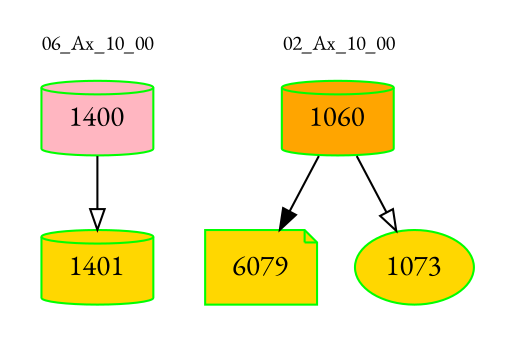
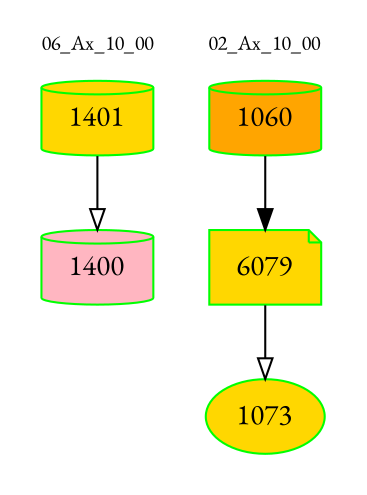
edge "1400" -> "1401": reversed
edge "1060" -> "1073": now "6079" -> "1073"
